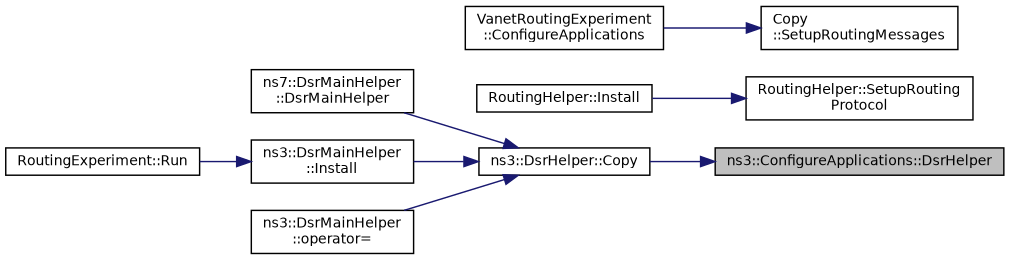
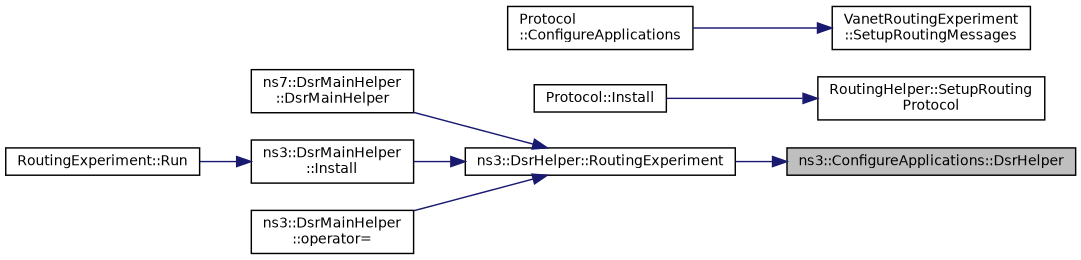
node "VanetRoutingExperiment ::ConfigureApplications": label "VanetRoutingExperiment ::ConfigureApplications" -> "Protocol ::ConfigureApplications"
node "Copy ::SetupRoutingMessages": label "Copy ::SetupRoutingMessages" -> "VanetRoutingExperiment ::SetupRoutingMessages"
node "RoutingHelper::Install": label "RoutingHelper::Install" -> "Protocol::Install"
node "ns3::DsrHelper::Copy": label "ns3::DsrHelper::Copy" -> "ns3::DsrHelper::RoutingExperiment"
